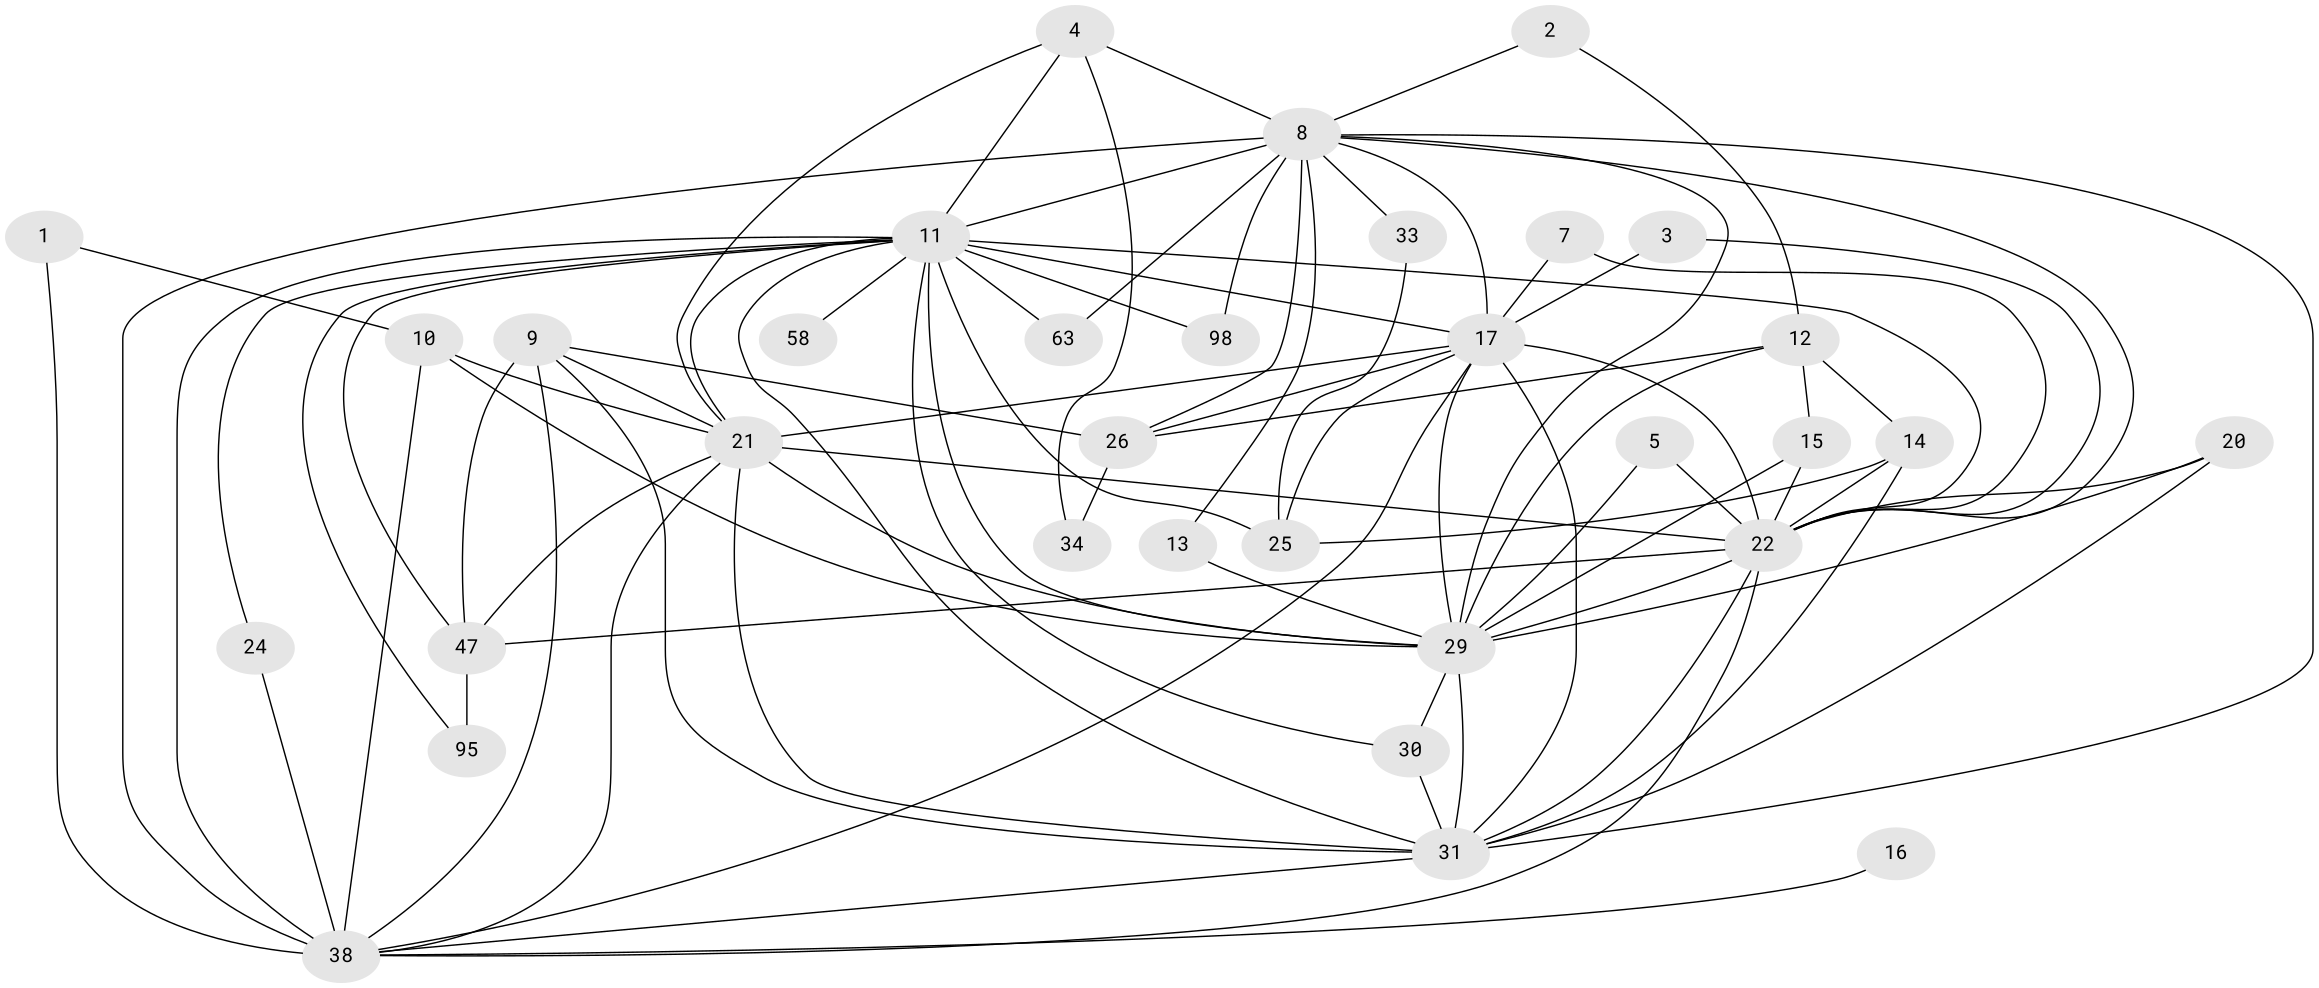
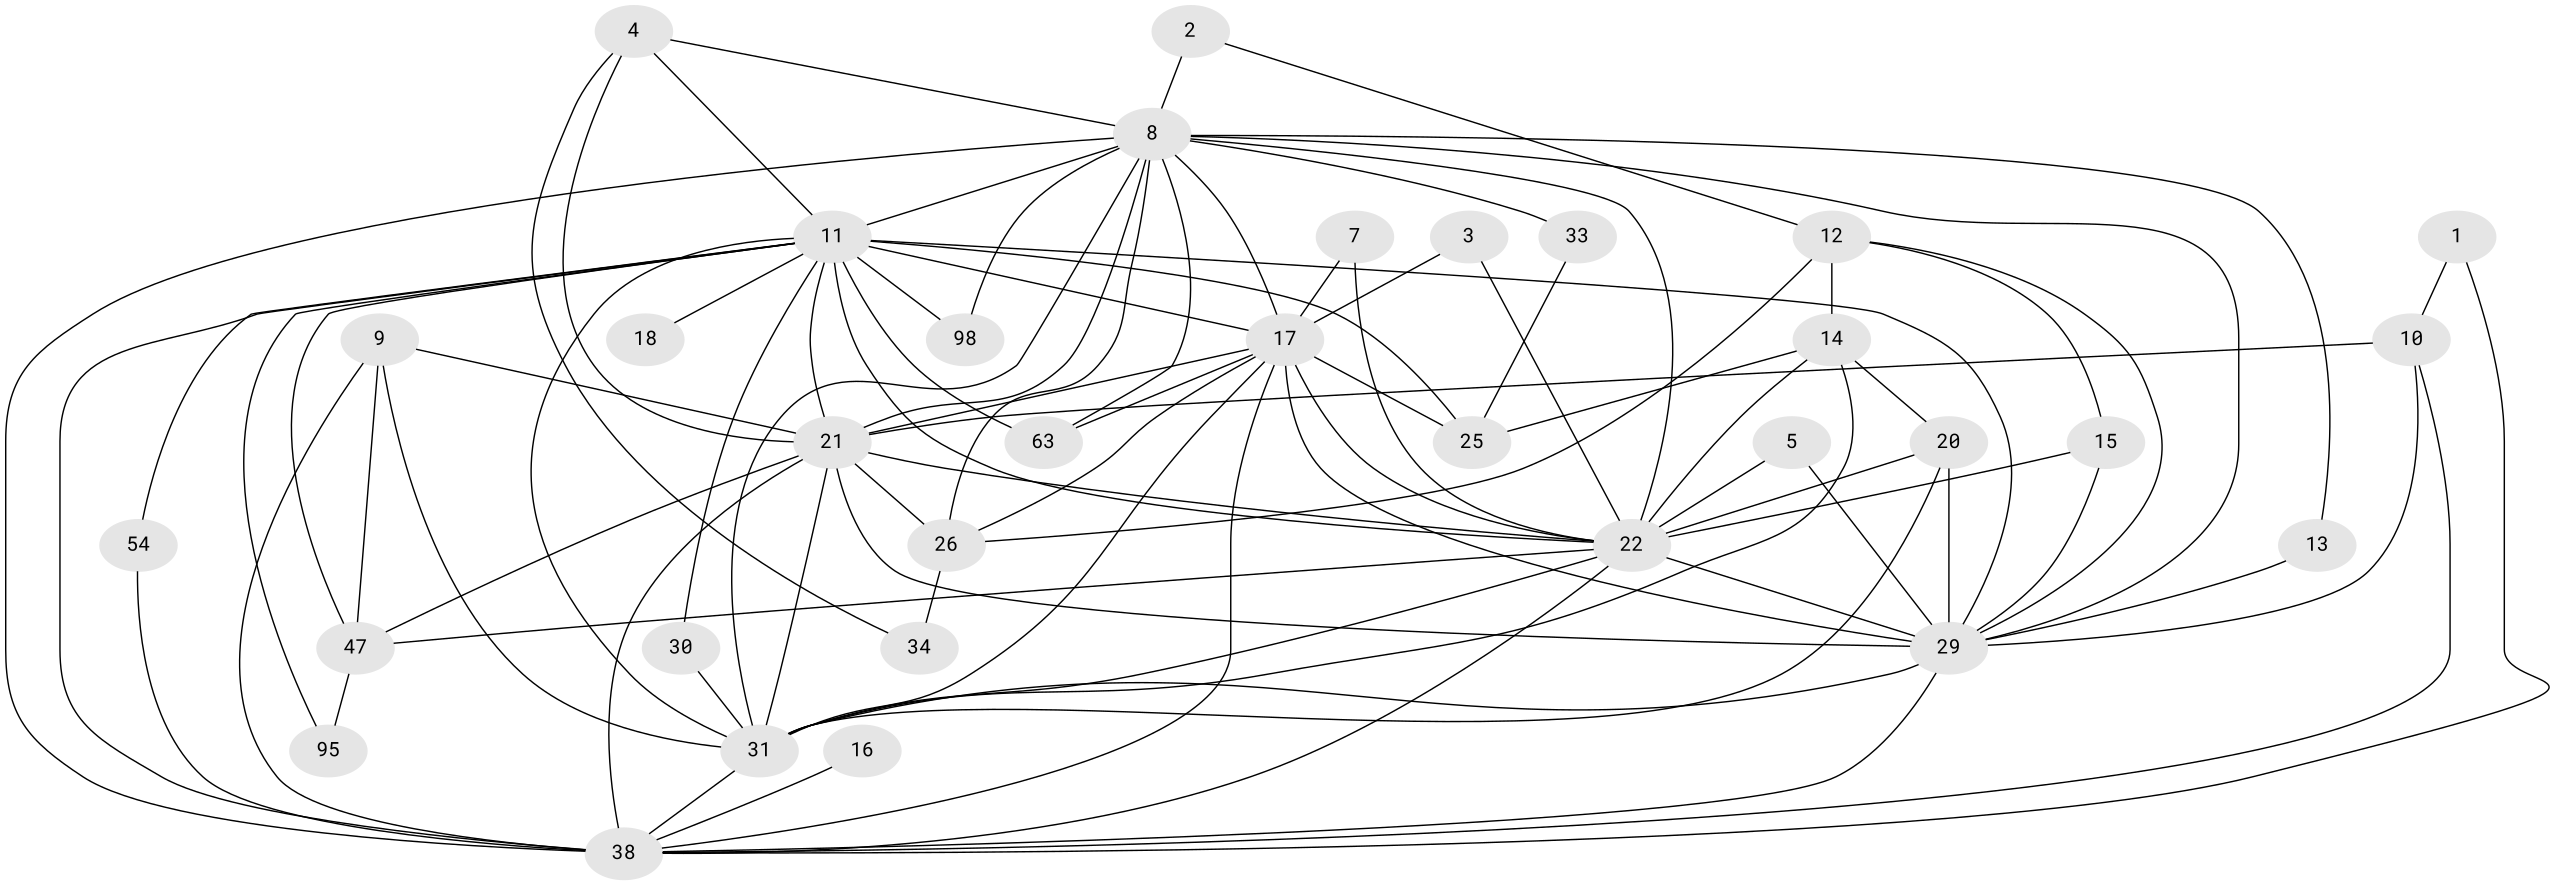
node "58": label "58" -> "18"
edge "8" -- "21": added
edge "9" -- "26": now "21" -- "26"
edge "17" -- "63": added
edge "14" -- "20": added
node "24": label "24" -> "54"
edge "29" -- "30": now "29" -- "38"
